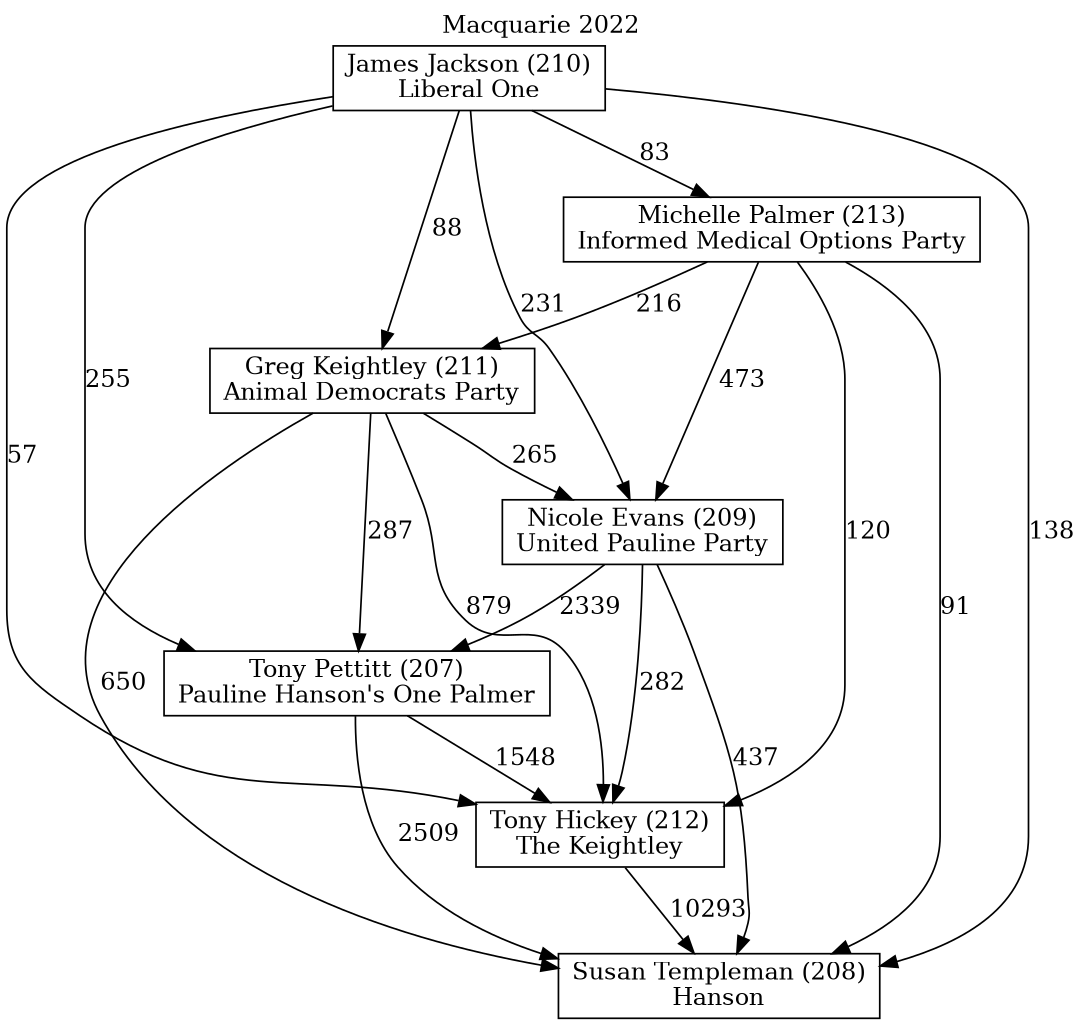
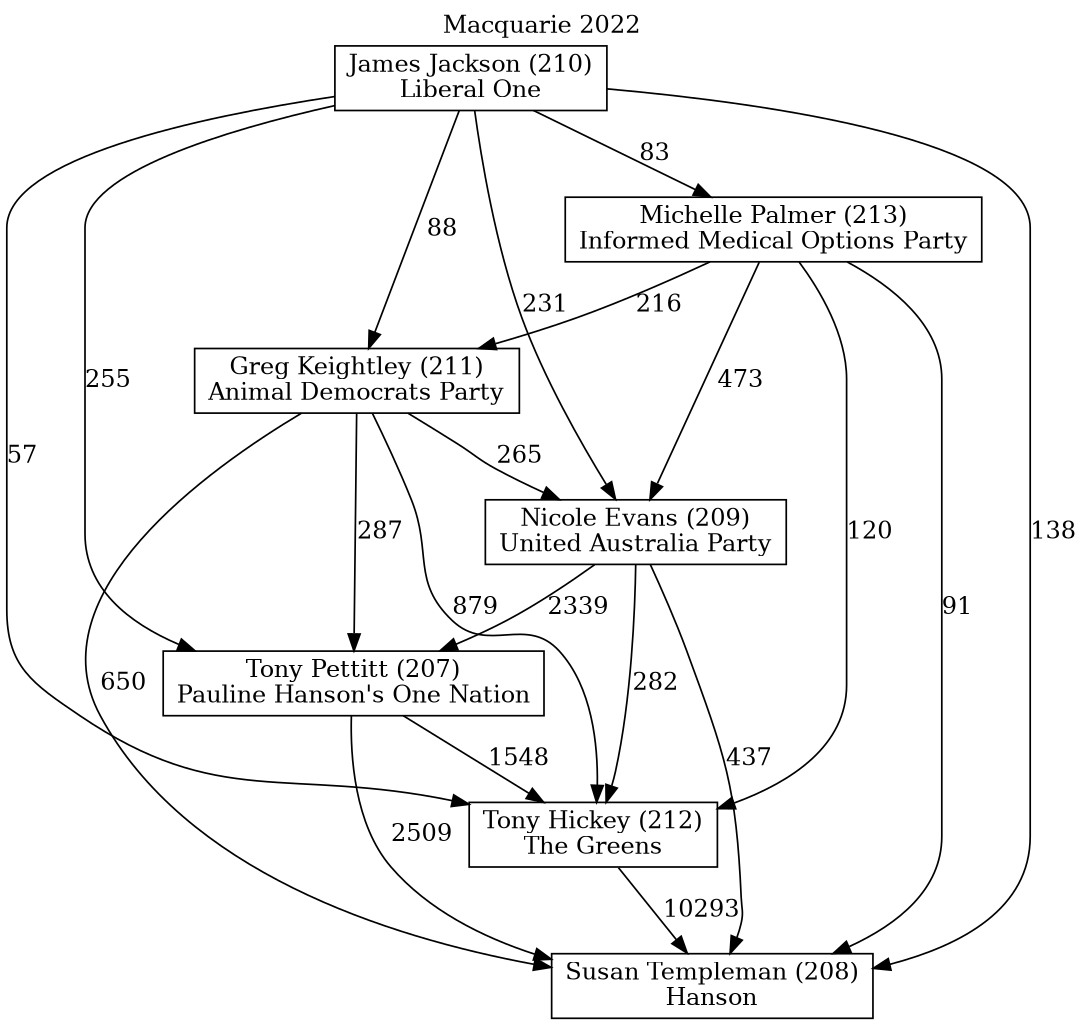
node "Nicole Evans (209) United Pauline Party": label "Nicole Evans (209) United Pauline Party" -> "Nicole Evans (209) United Australia Party"
node "Tony Pettitt (207) Pauline Hanson's One Palmer": label "Tony Pettitt (207) Pauline Hanson's One Palmer" -> "Tony Pettitt (207) Pauline Hanson's One Nation"
node "Tony Hickey (212) The Keightley": label "Tony Hickey (212) The Keightley" -> "Tony Hickey (212) The Greens"
